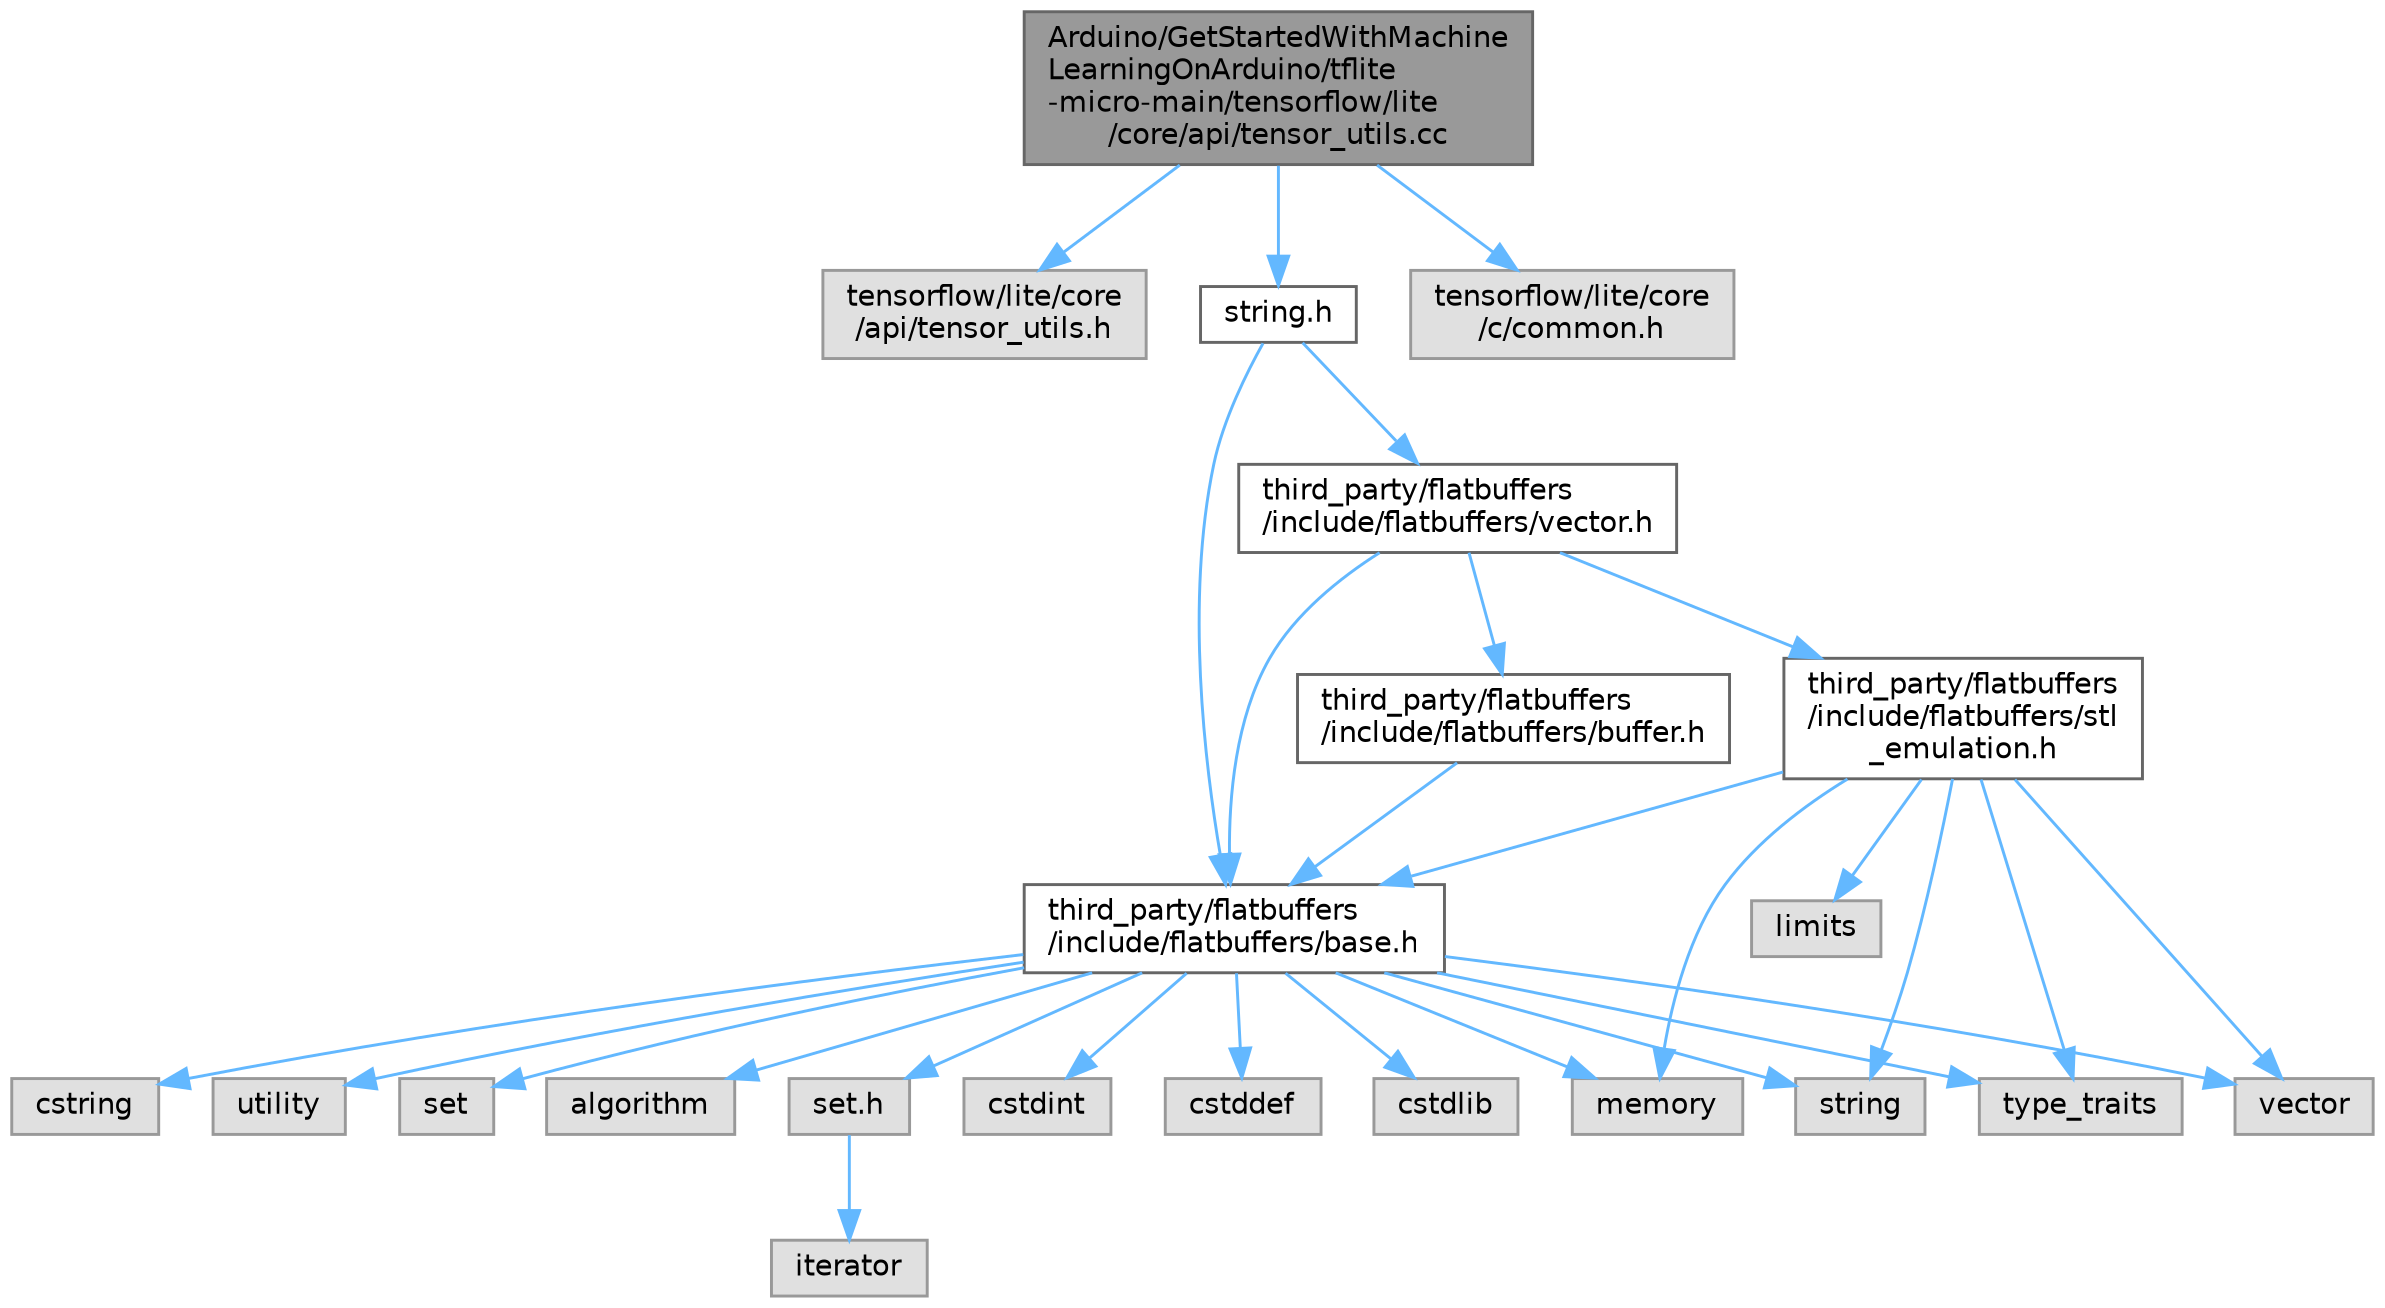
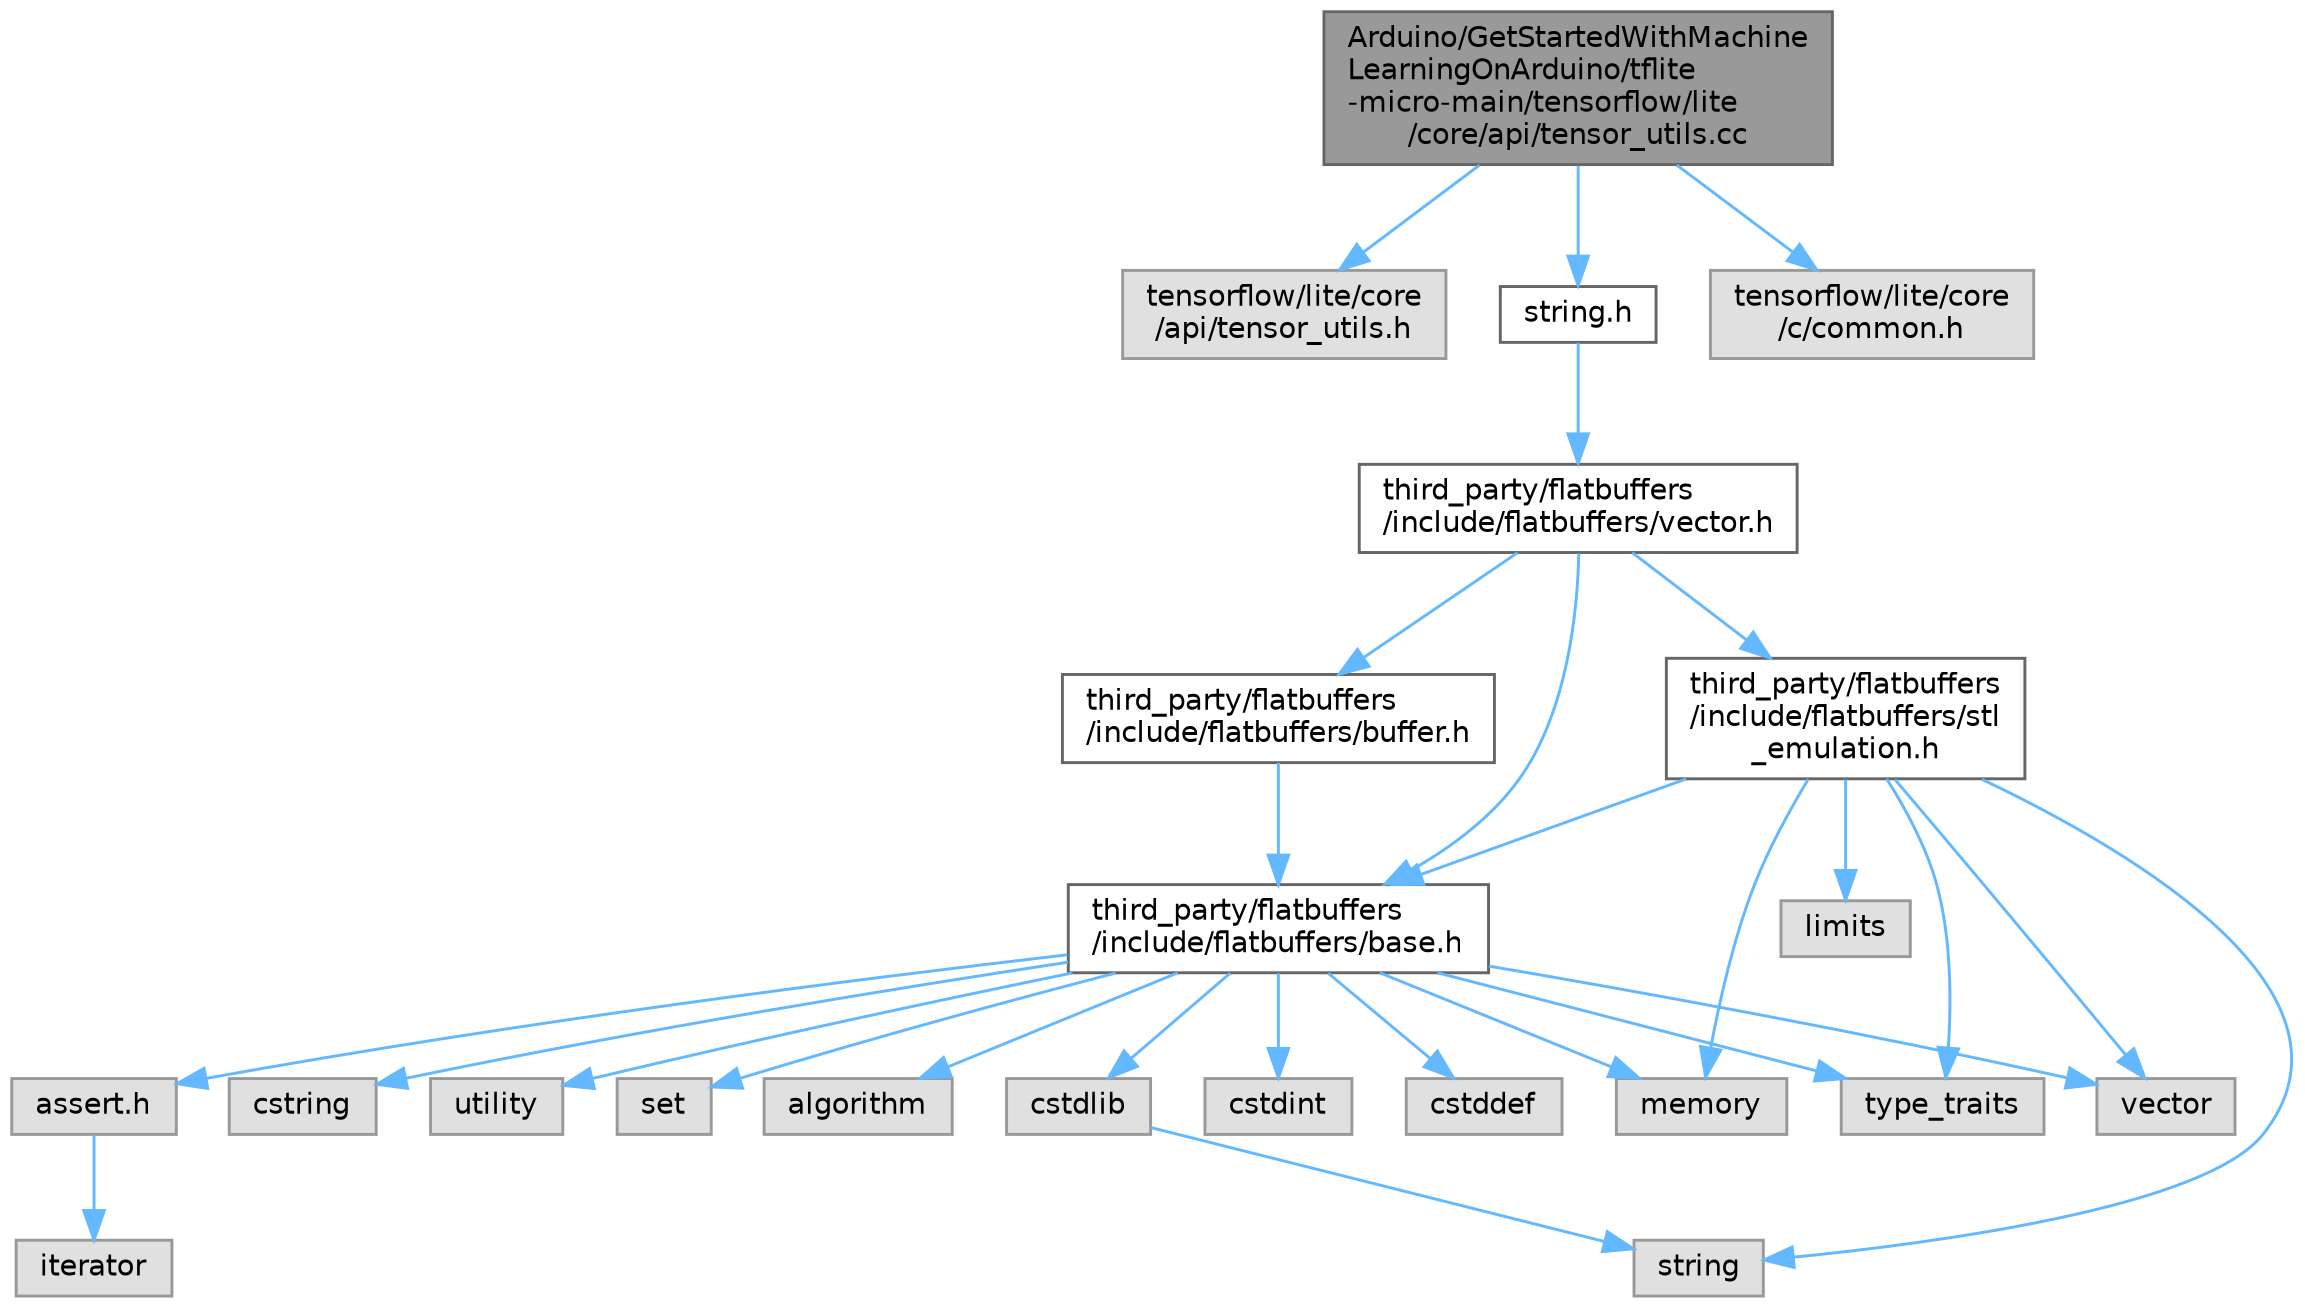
edge "string.h" -> "third_party/flatbuffers /include/flatbuffers/base.h": removed
edge "third_party/flatbuffers /include/flatbuffers/base.h" -> "string": now "cstdlib" -> "string"
node "set.h": label "set.h" -> "assert.h"
